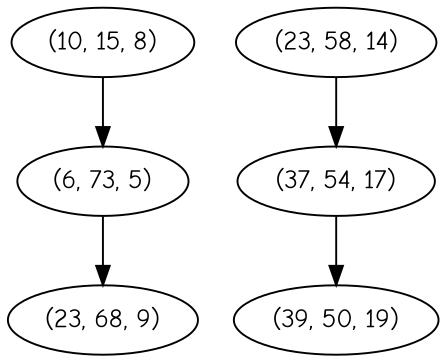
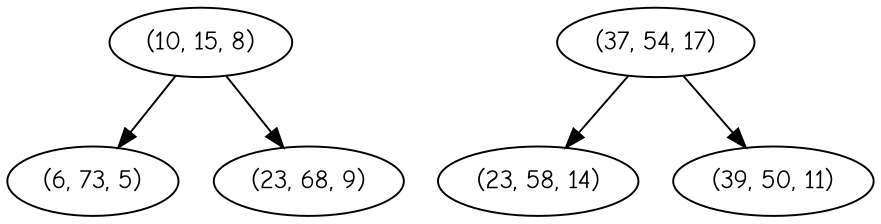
edge "(23, 58, 14)" -> "(37, 54, 17)": reversed
edge "(6, 73, 5)" -> "(23, 68, 9)": now "(10, 15, 8)" -> "(23, 68, 9)"
node "(39, 50, 19)": label "(39, 50, 19)" -> "(39, 50, 11)"
